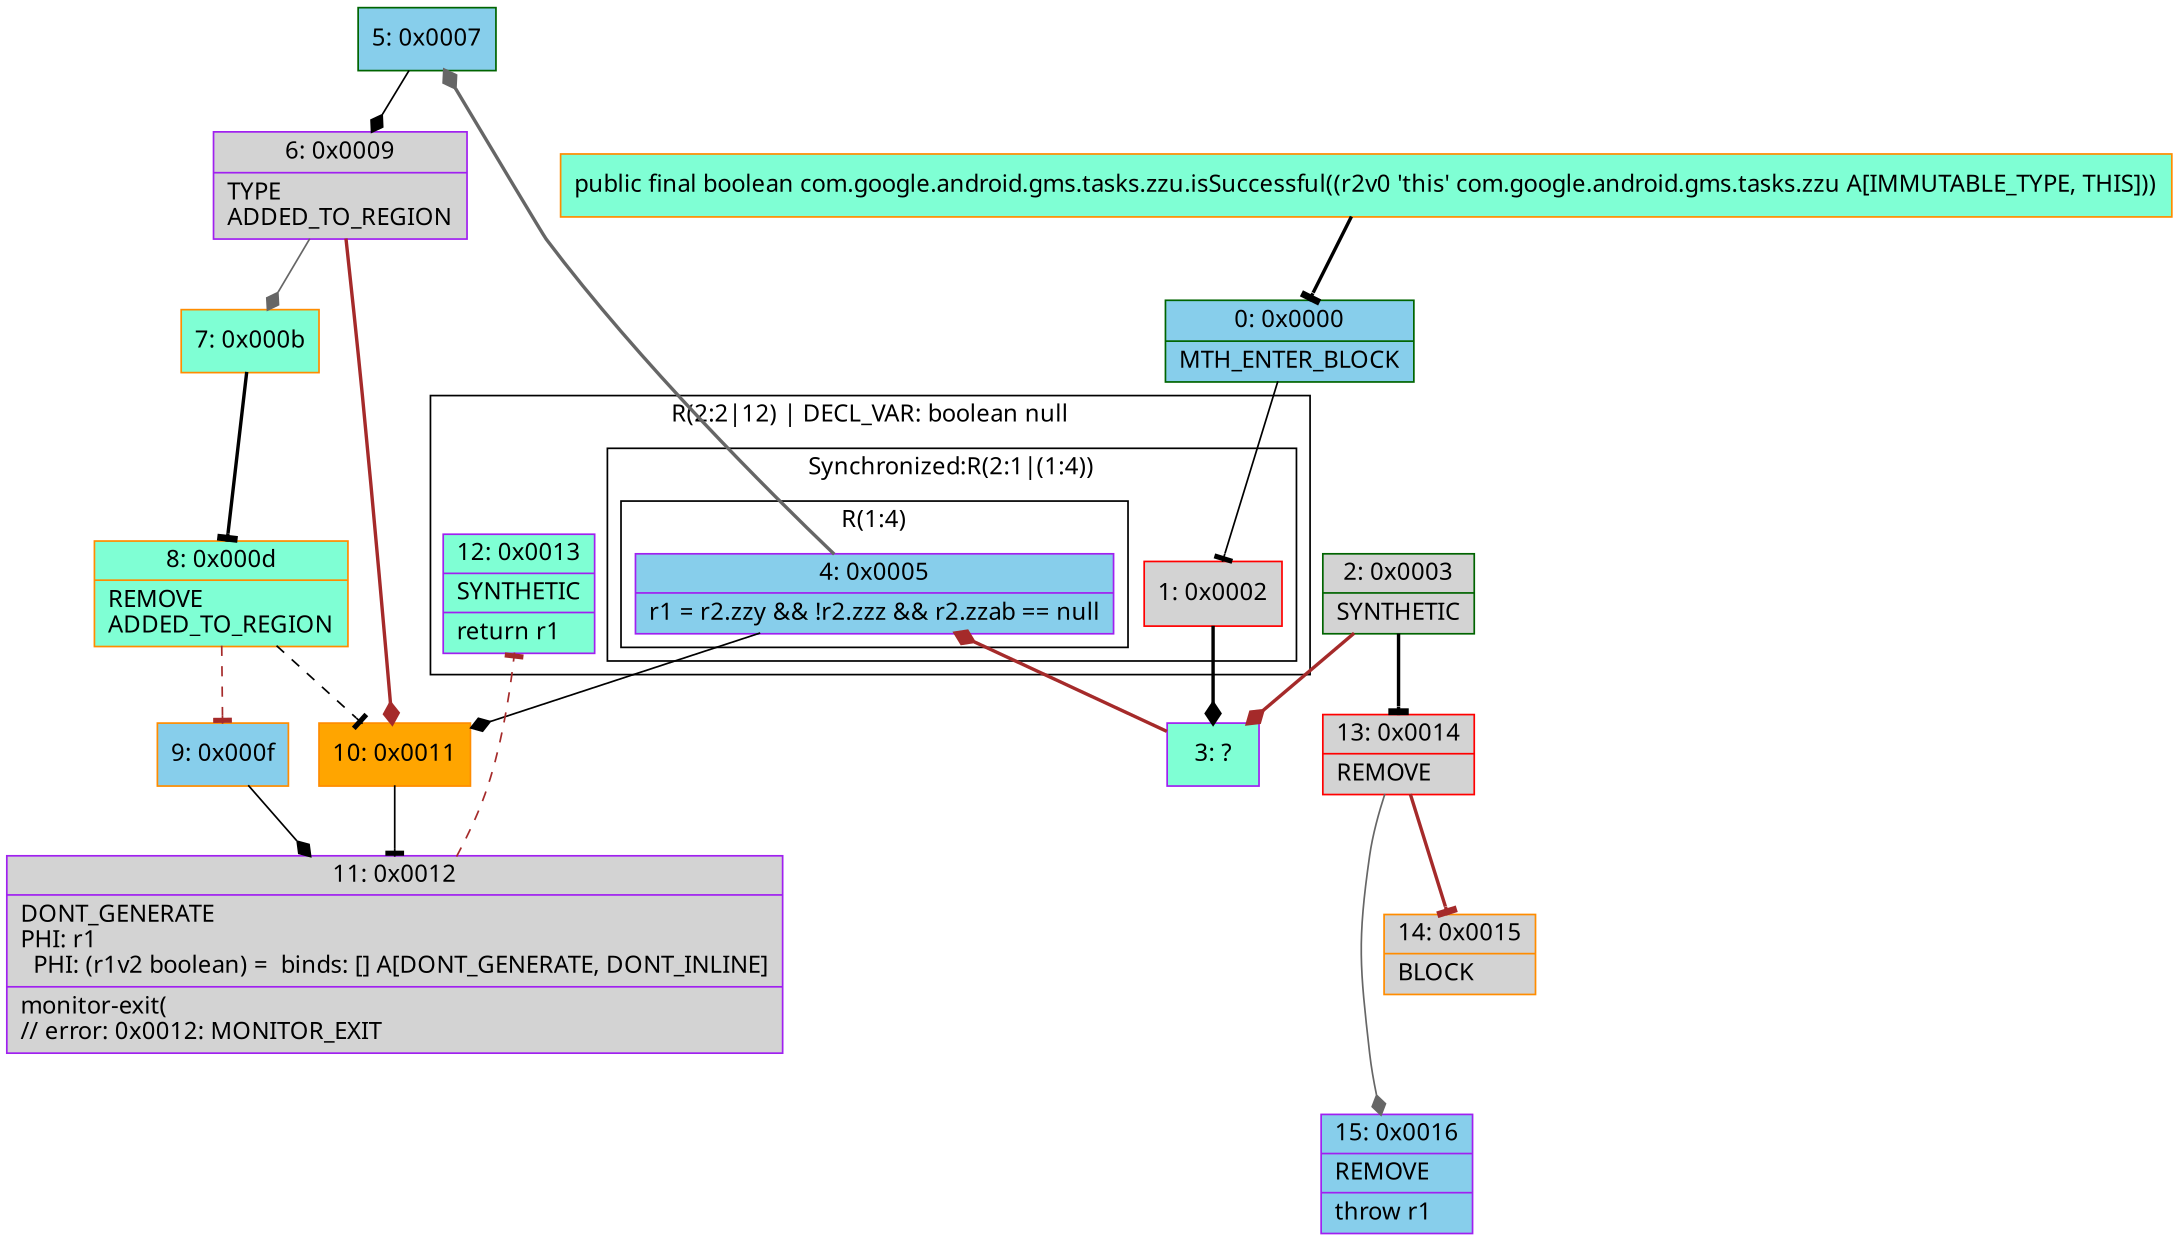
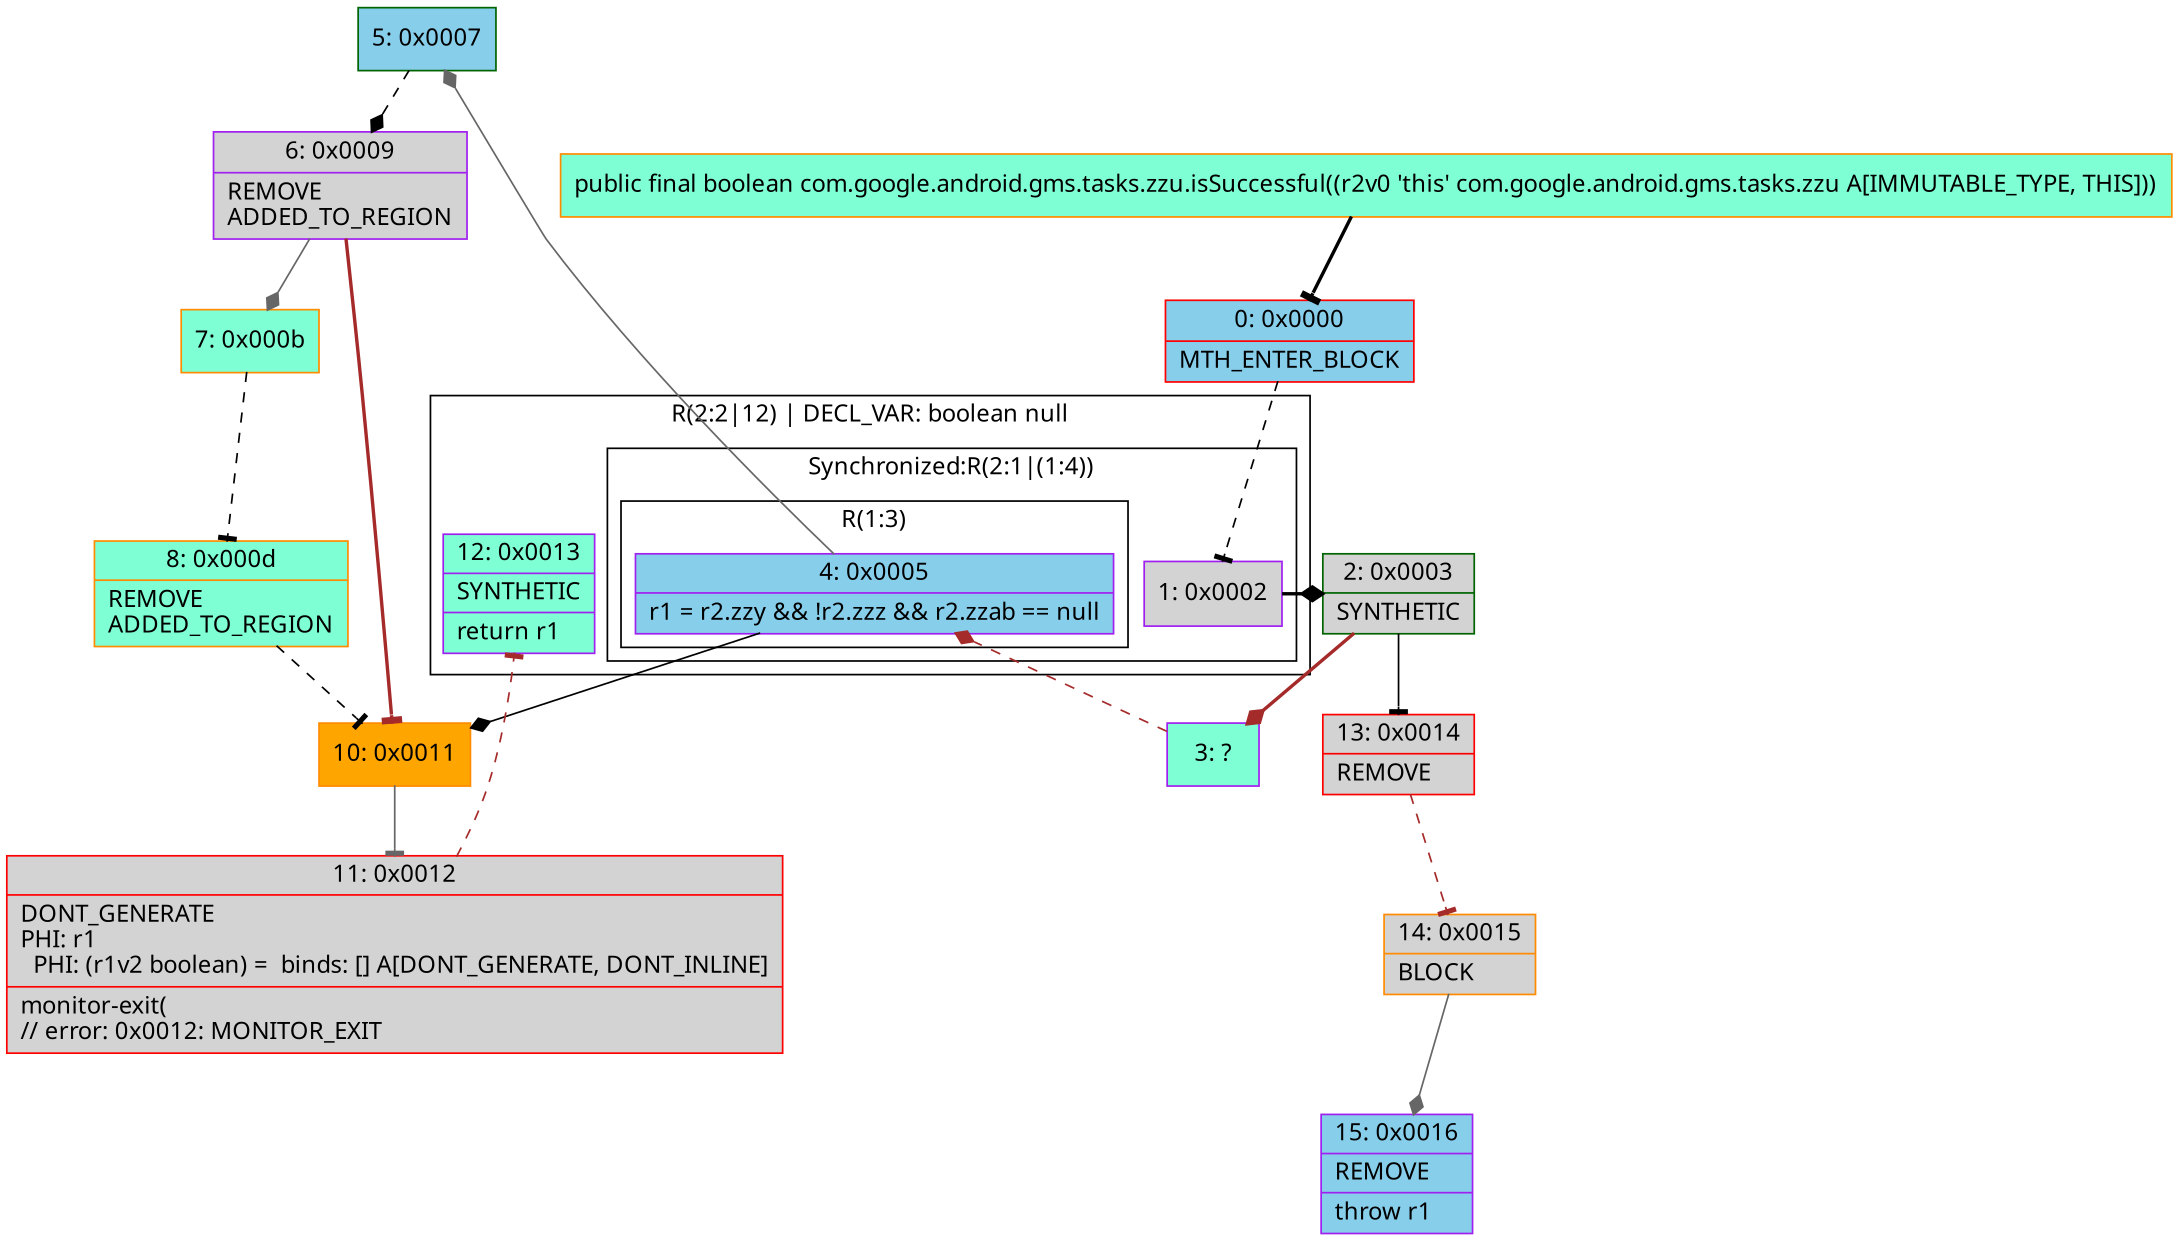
edge "5: 0x0007" -> "6: 0x0009": style solid -> dashed
node "6: 0x0009": text "TYPE" -> "REMOVE"
edge "4: 0x0005" -> "5: 0x0007": style bold -> solid
node "0: 0x0000": color darkgreen -> red
edge "7: 0x000b" -> "8: 0x000d": style bold -> dashed
edge "0: 0x0000" -> "1: 0x0002": style solid -> dashed
edge "6: 0x0009" -> "10: 0x0011": arrowhead diamond -> tee
cluster "R(1:4)": label "R(1:4)" -> "R(1:3)"
node "1: 0x0002": color red -> purple
edge "1: 0x0002" -> "3: ?": now "1: 0x0002" -> "2: 0x0003"
edge "2: 0x0003" -> "13: 0x0014": style bold -> solid
edge "3: ?" -> "4: 0x0005": style bold -> dashed
node "9: 0x000f": removed
edge "10: 0x0011" -> "11: 0x0012": color black -> gray40
edge "13: 0x0014" -> "14: 0x0015": style bold -> dashed
edge "13: 0x0014" -> "15: 0x0016": now "14: 0x0015" -> "15: 0x0016"
node "11: 0x0012": color purple -> red
